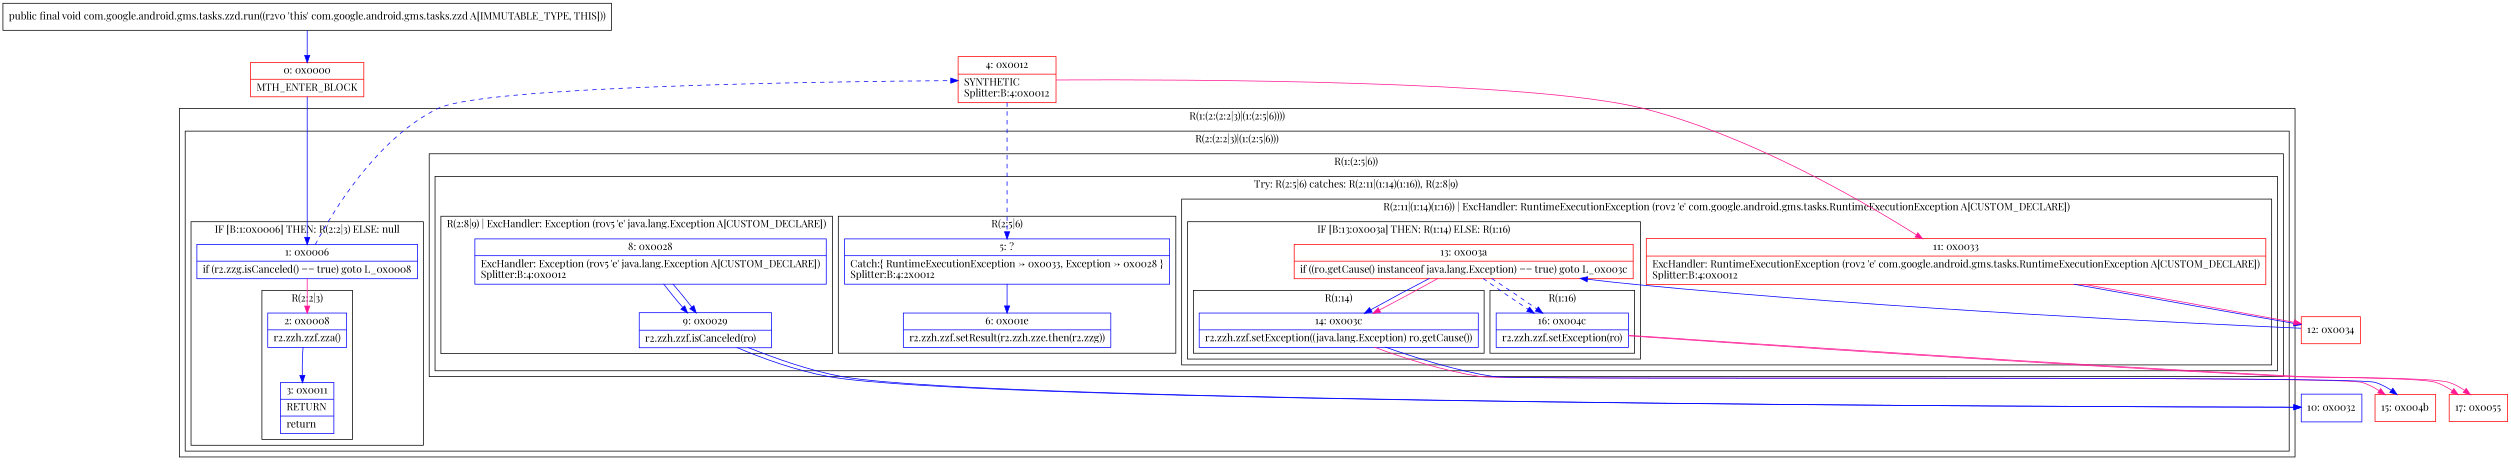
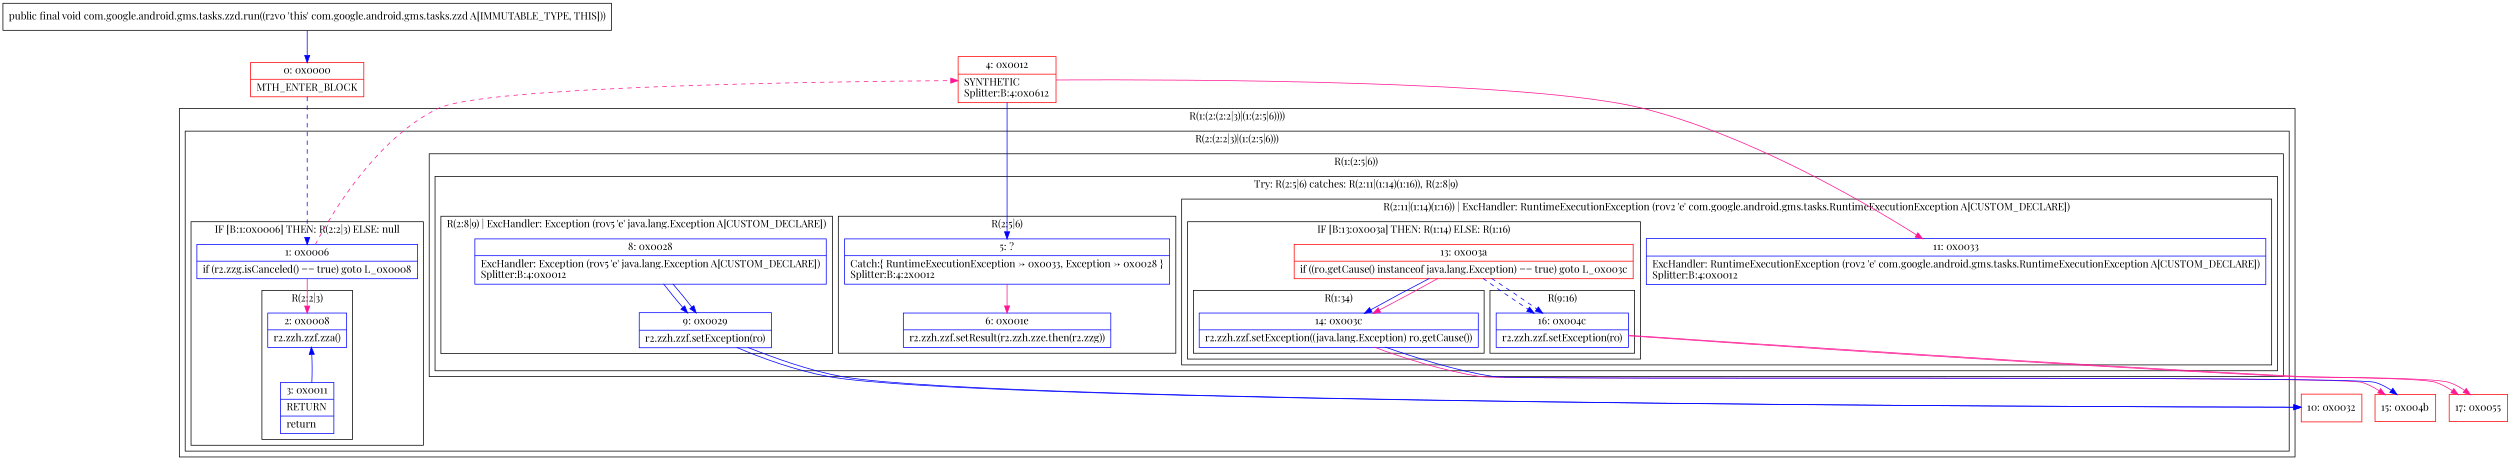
edge "1: 0x0006" -> "4: 0x0012": color blue -> deeppink
node "4: 0x0012": text "Splitter:B:4:0x0012" -> "Splitter:B:4:0x0612"
edge "0: 0x0000" -> "1: 0x0006": style solid -> dashed
edge "4: 0x0012" -> "5: ?": style dashed -> solid
node "11: 0x0033": color red -> blue
edge "5: ?" -> "6: 0x001e": color blue -> deeppink
cluster "R(1:14)": label "R(1:14)" -> "R(1:34)"
cluster "R(1:16)": label "R(1:16)" -> "R(9:16)"
node "12: 0x0034": removed
node "9: 0x0029": text "r2.zzh.zzf.isCanceled(r0)" -> "r2.zzh.zzf.setException(r0)"
edge "2: 0x0008" -> "3: 0x0011": reversed
node "10: 0x0032": color blue -> red
